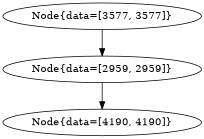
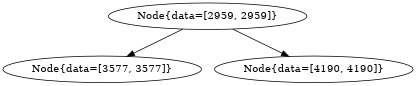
edge "Node{data=[3577, 3577]}" -> "Node{data=[2959, 2959]}": reversed
